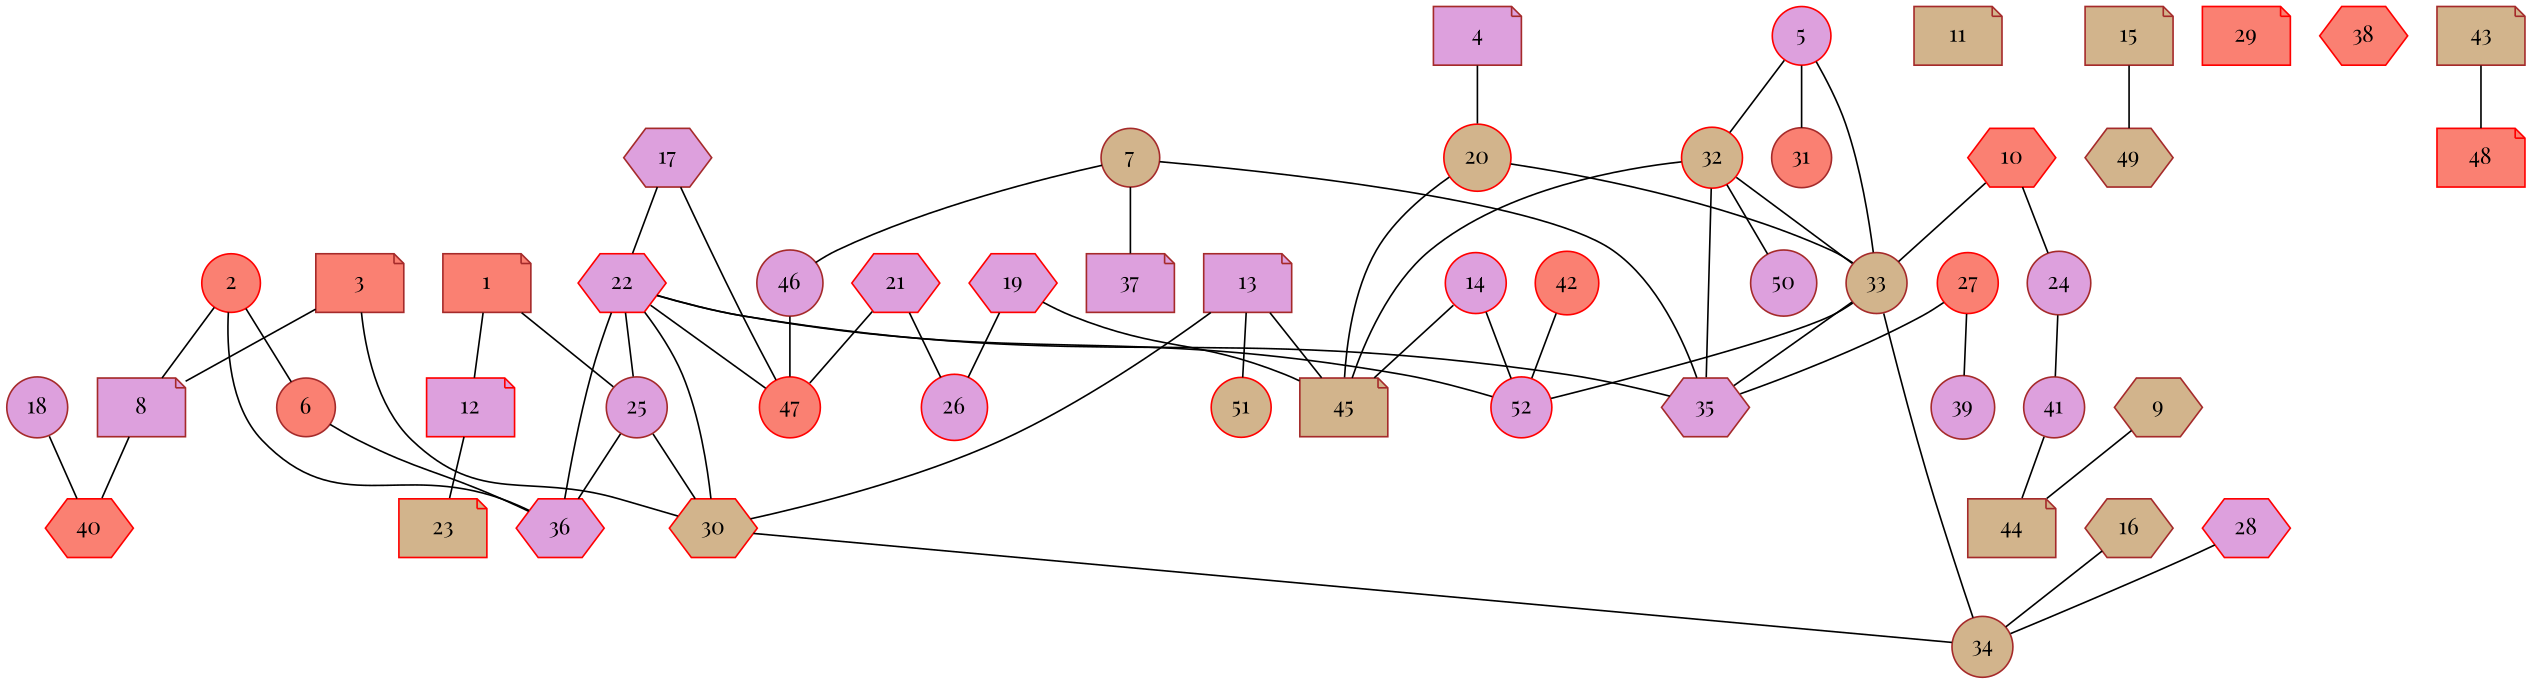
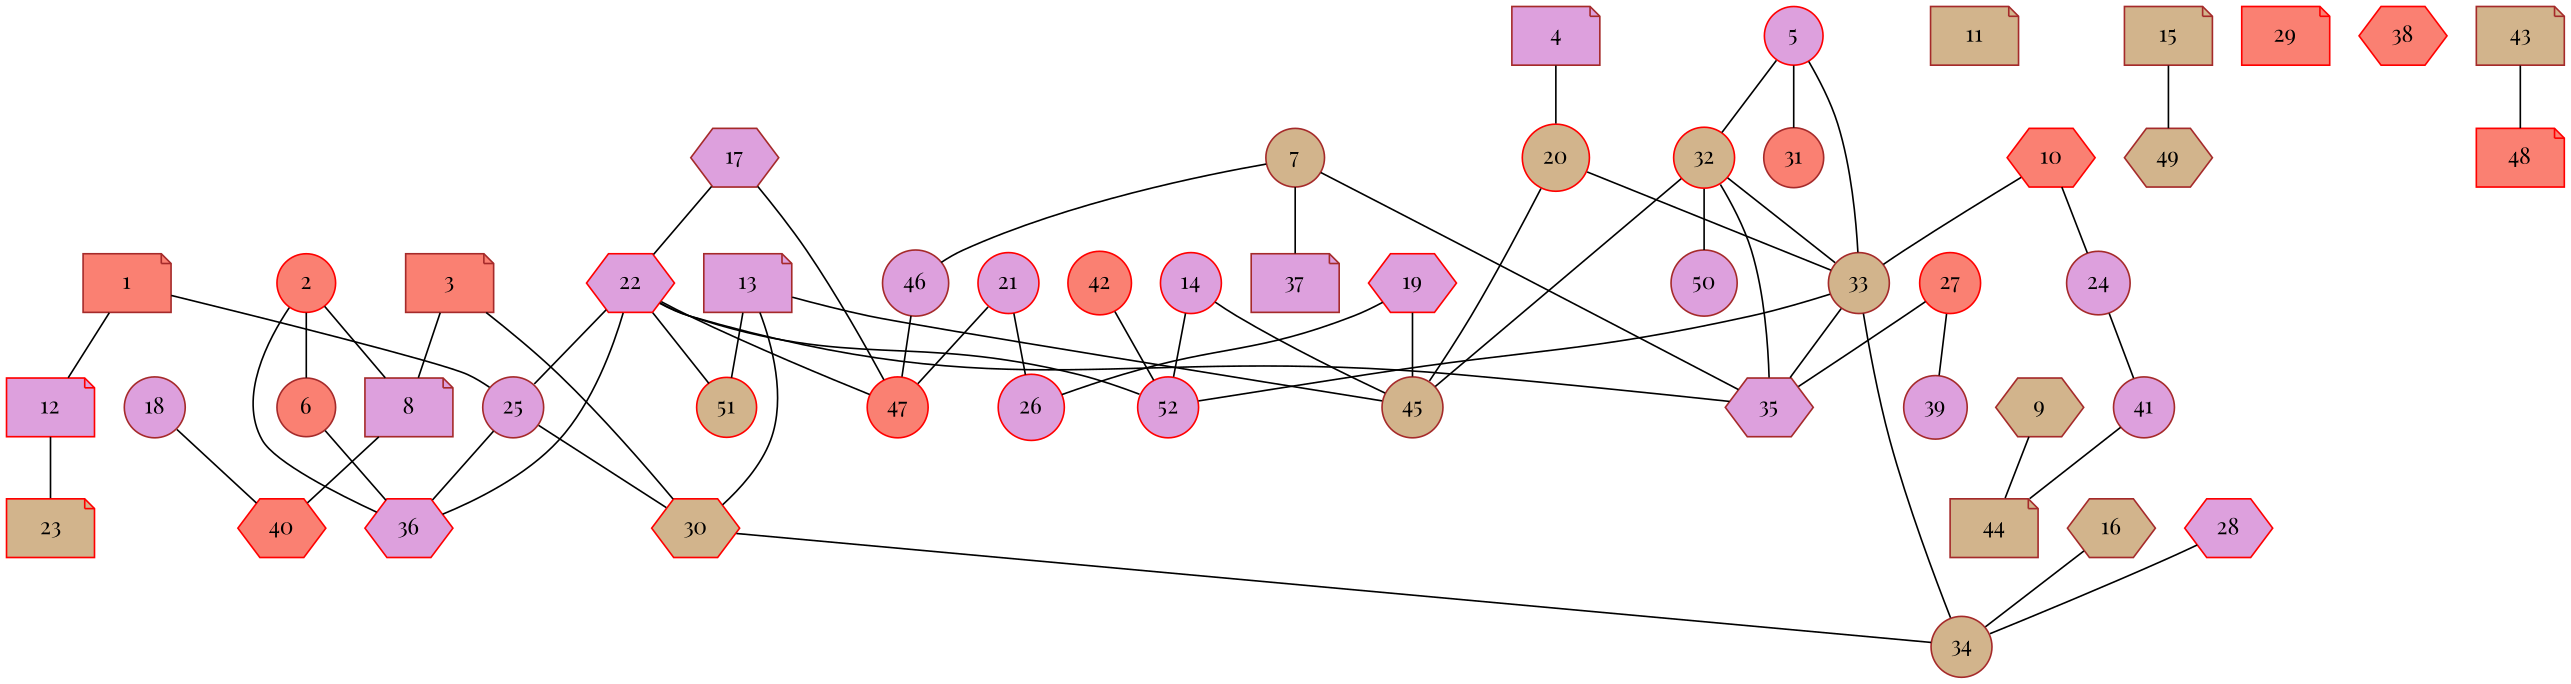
node "21": shape hexagon -> circle
edge "22" -- "30": now "22" -- "51"
node "45": shape note -> circle
